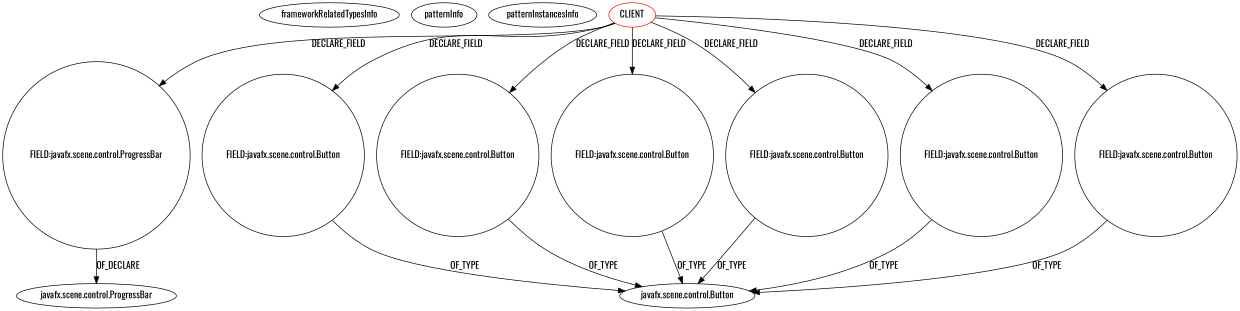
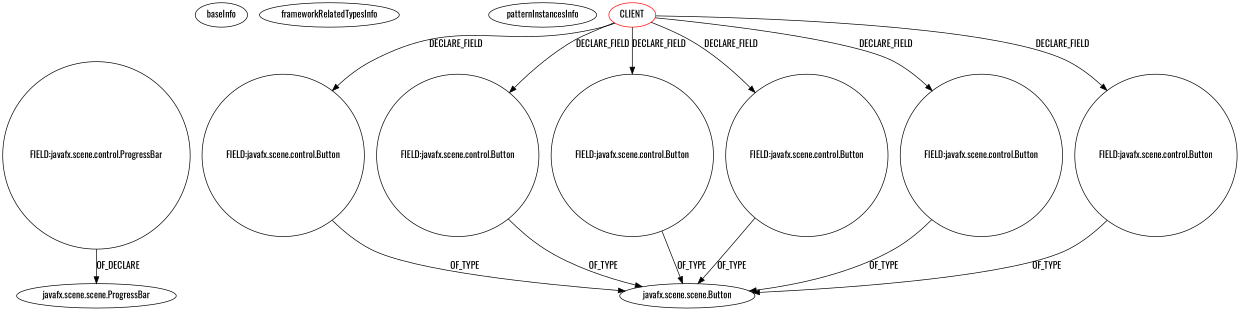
node "baseInfo": added
node "patternInfo": removed
edge "CLIENT" -> "FIELD:javafx.scene.control.ProgressBar": removed, label "DECLARE_FIELD"
node "javafx.scene.control.ProgressBar": label "javafx.scene.control.ProgressBar" -> "javafx.scene.scene.ProgressBar"
node "javafx.scene.control.Button": label "javafx.scene.control.Button" -> "javafx.scene.scene.Button"
